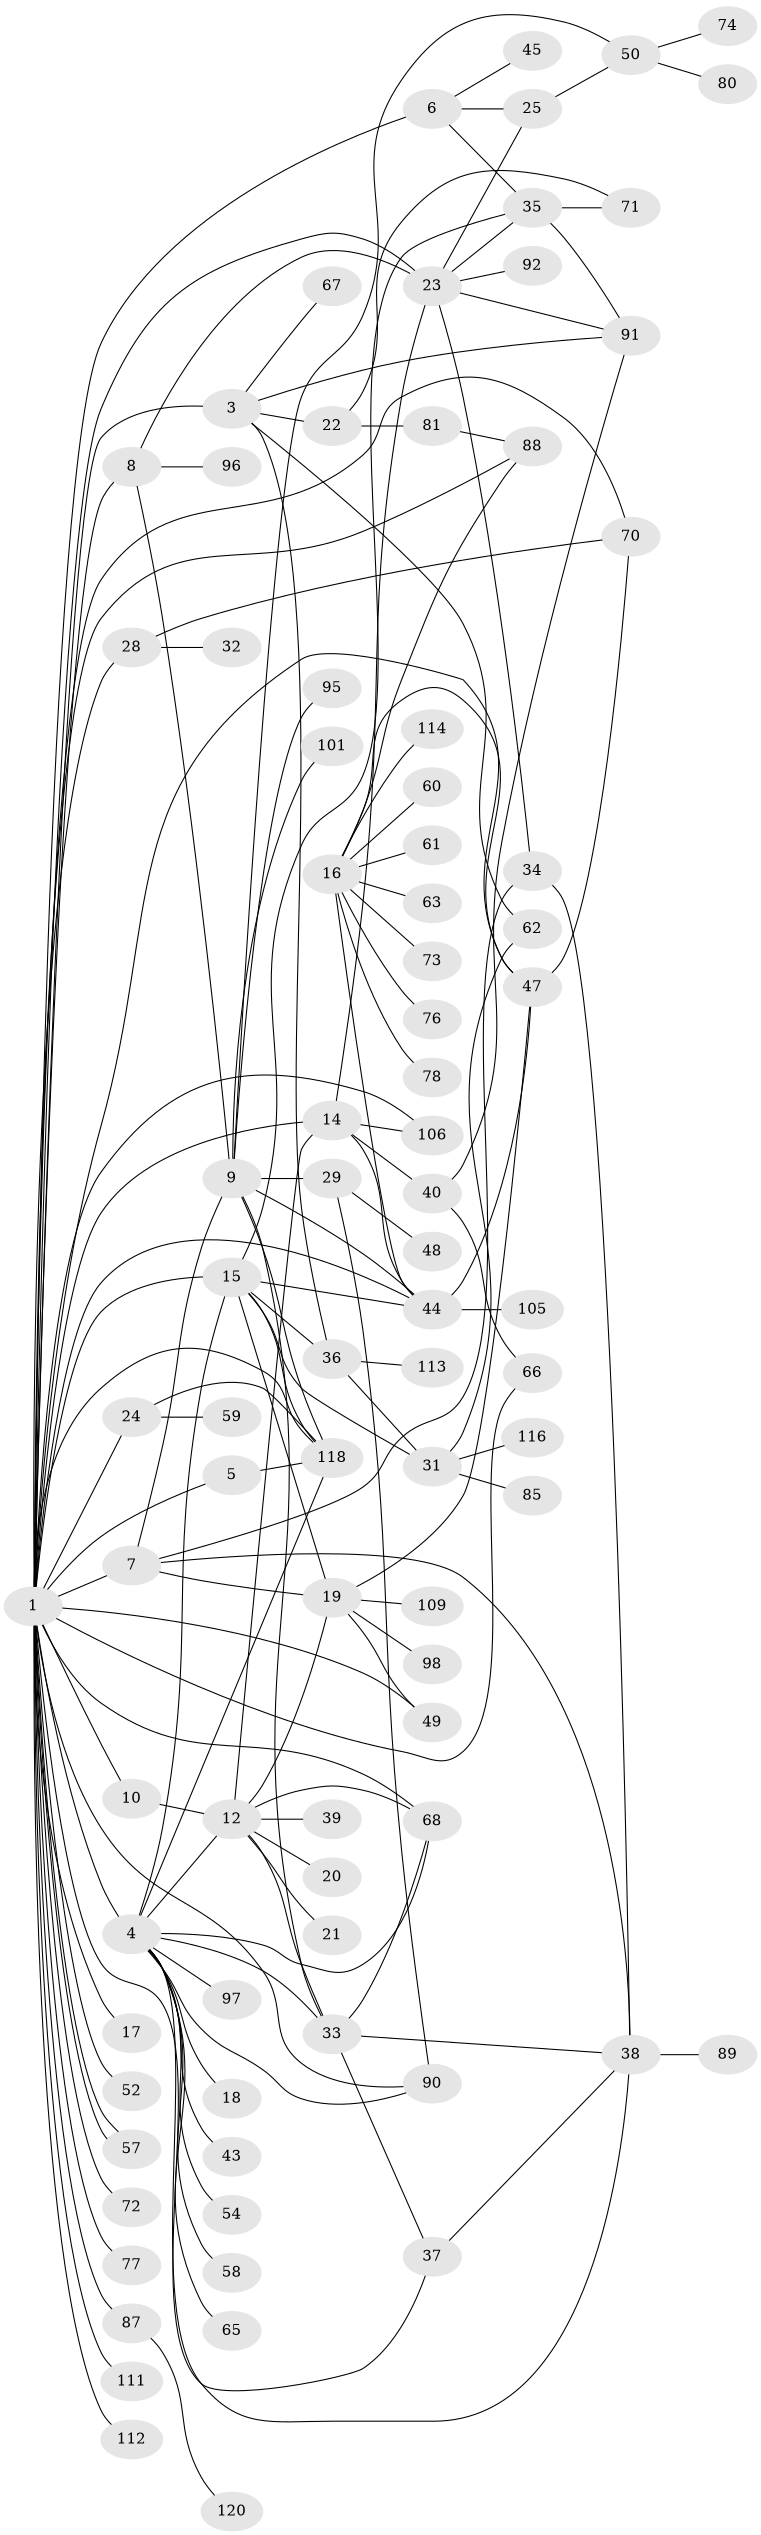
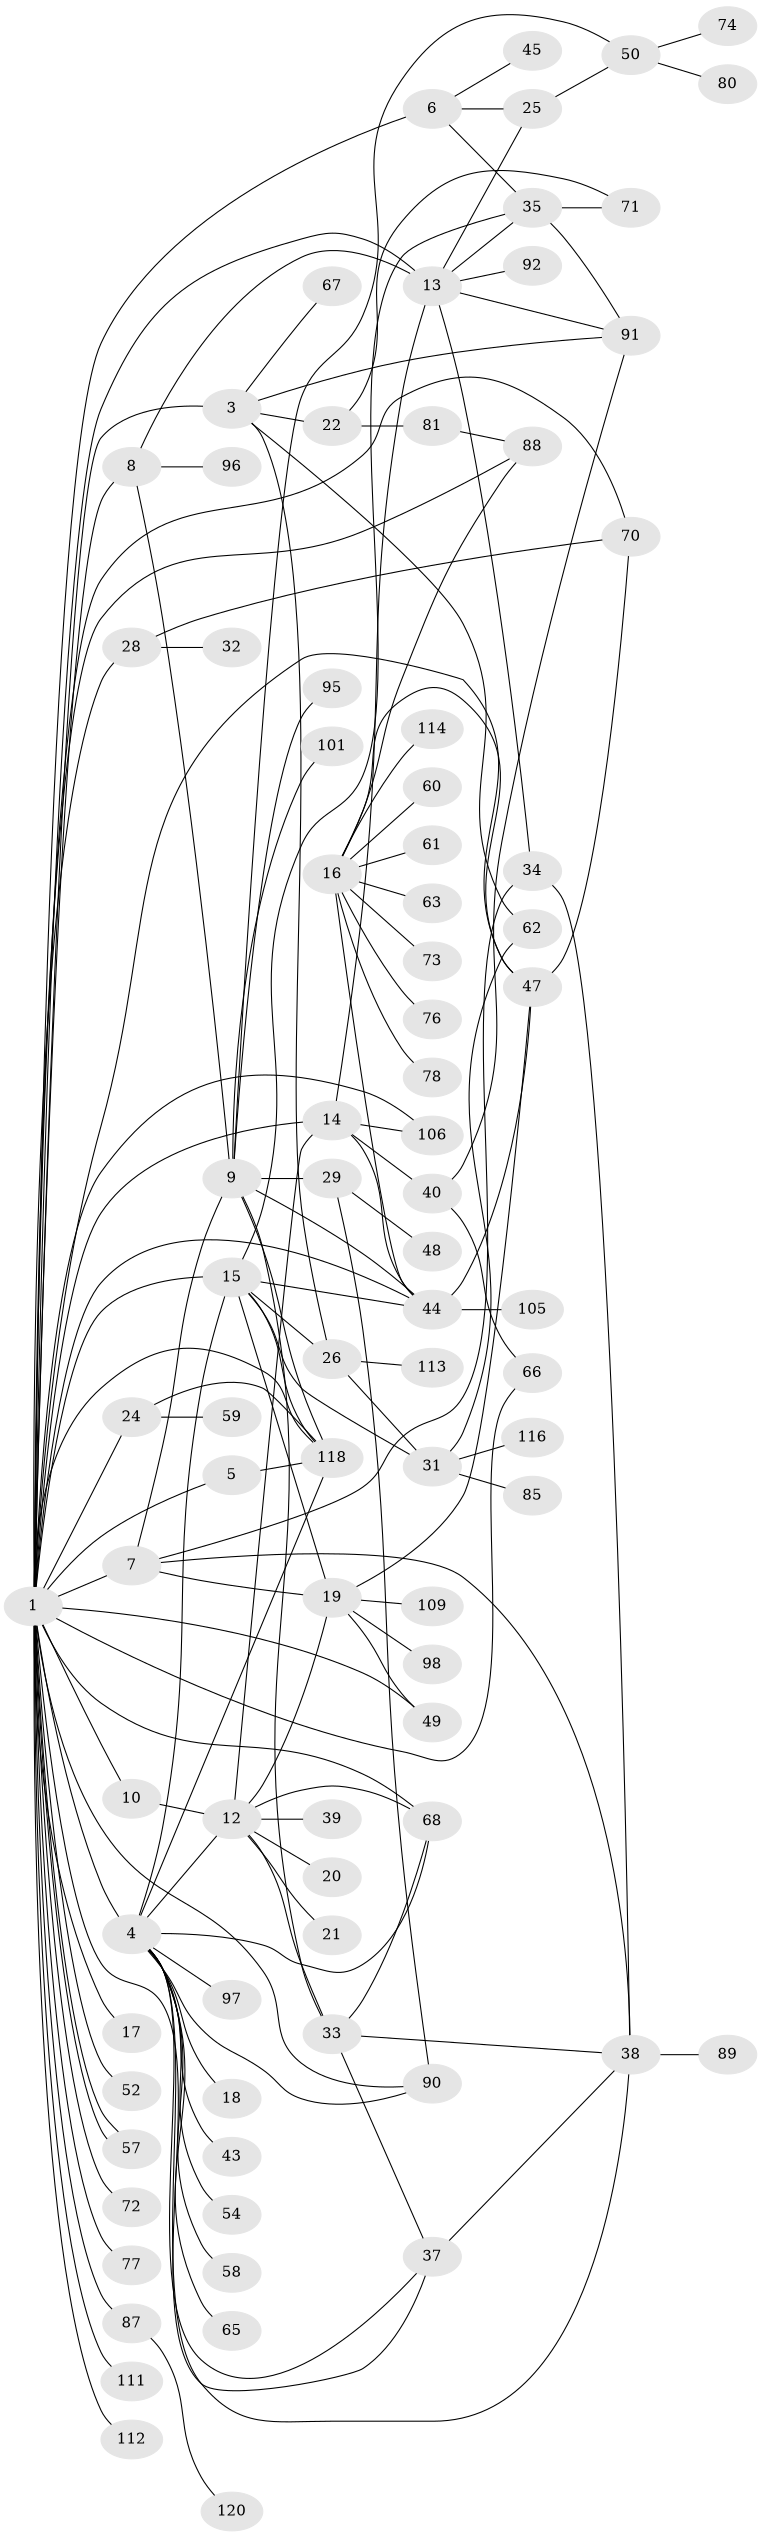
node "23": label "23" -> "13"
node "36": label "36" -> "26"
edge "4" -- "33": now "4" -- "37"
